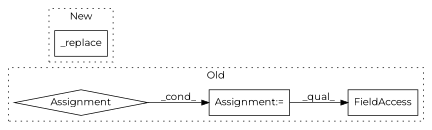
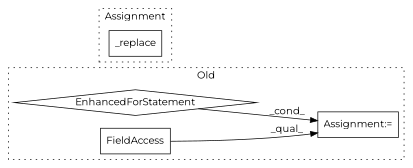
cluster "New": label "New" -> "Assignment"
node "Assignment": label "Assignment" -> "EnhancedForStatement"
edge "Assignment:=" -> "FieldAccess": reversed
